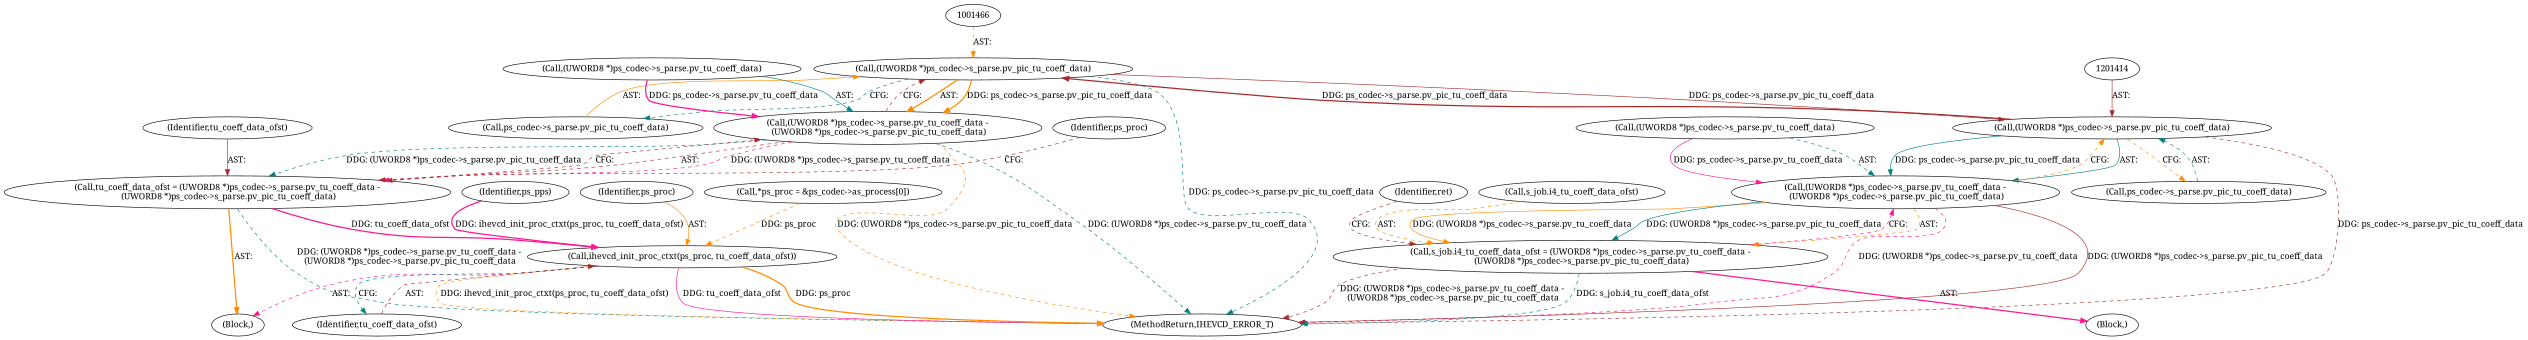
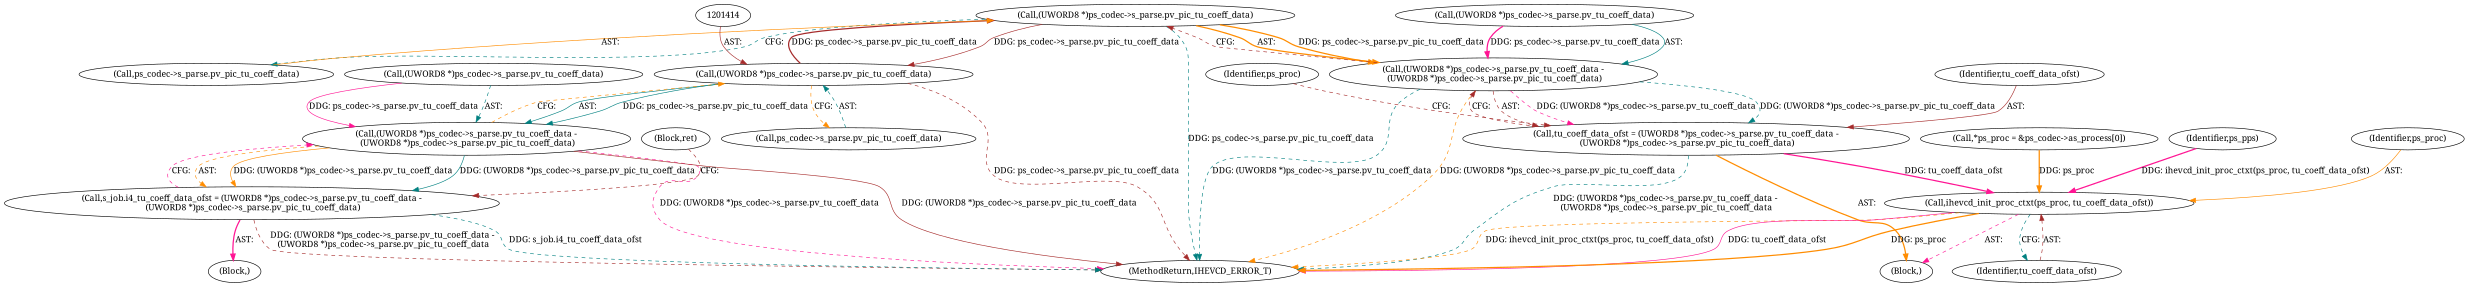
node "1001466": removed
node "(Identifier,ret)": label "(Identifier,ret)" -> "(Block,ret)"
node "(Call,s_job.i4_tu_coeff_data_ofst)": removed
edge "(Call,*ps_proc = &ps_codec->as_process[0])" -> "(Call,ihevcd_init_proc_ctxt(ps_proc, tu_coeff_data_ofst))": style dashed -> bold
